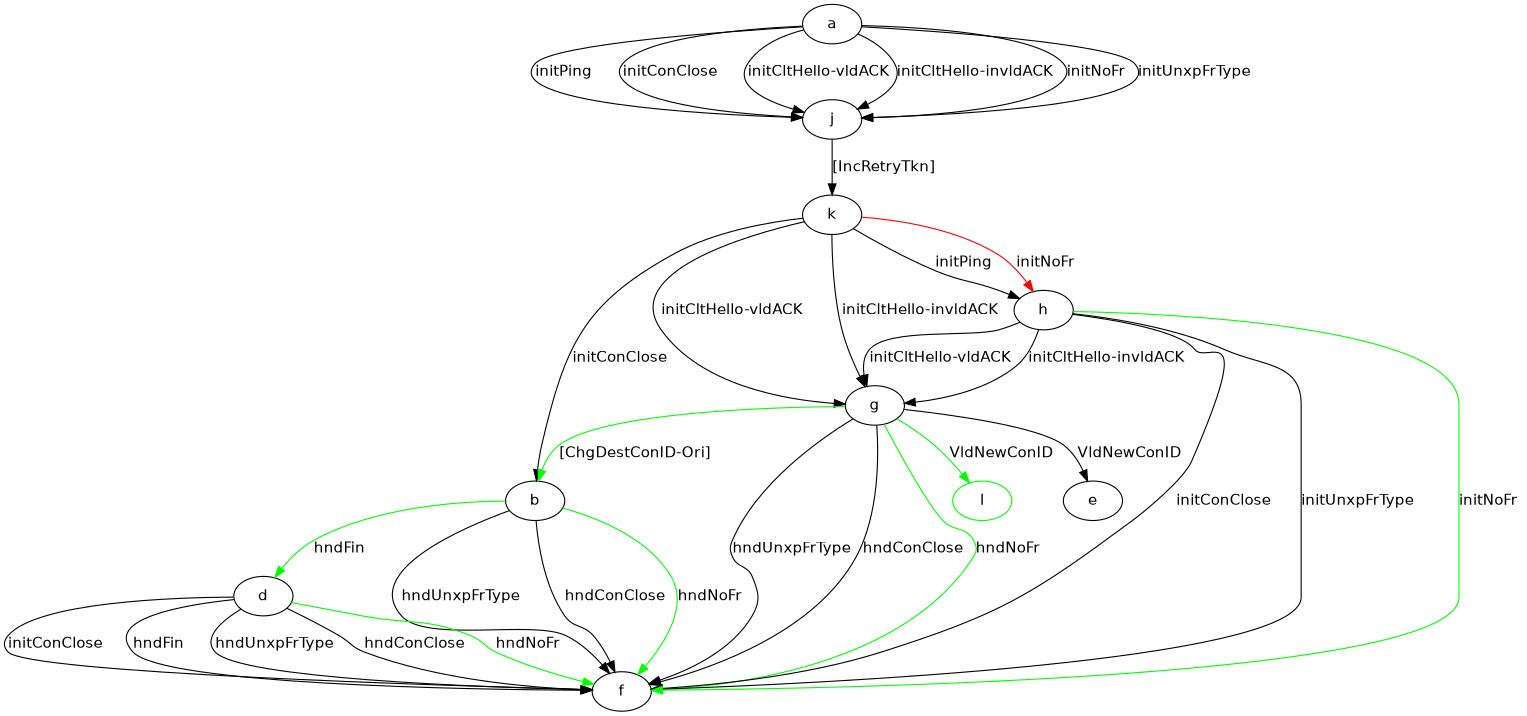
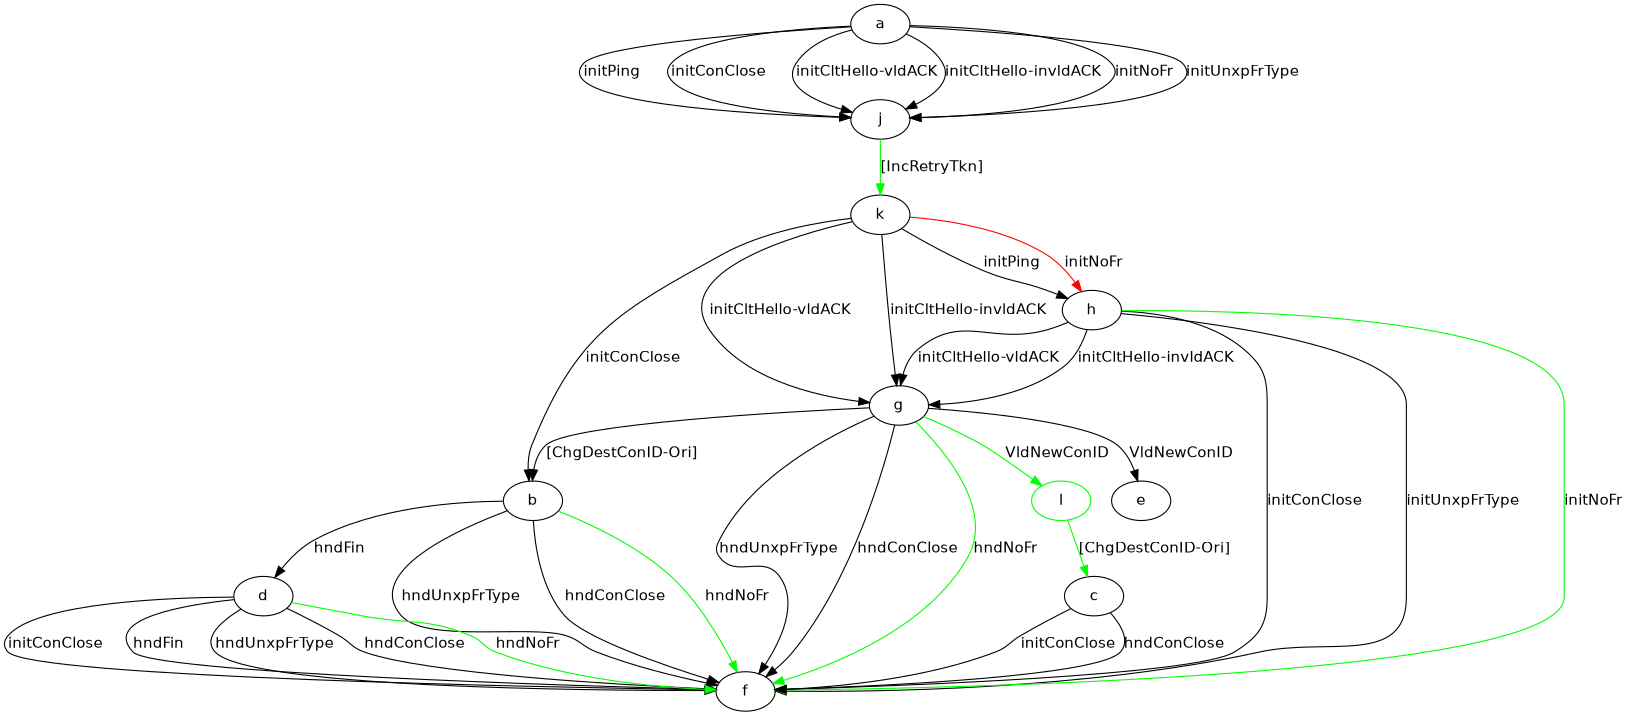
edge "j" -> "k": color black -> green
edge "g" -> "b": color green -> black
edge "b" -> "d": color green -> black
node "c": added
